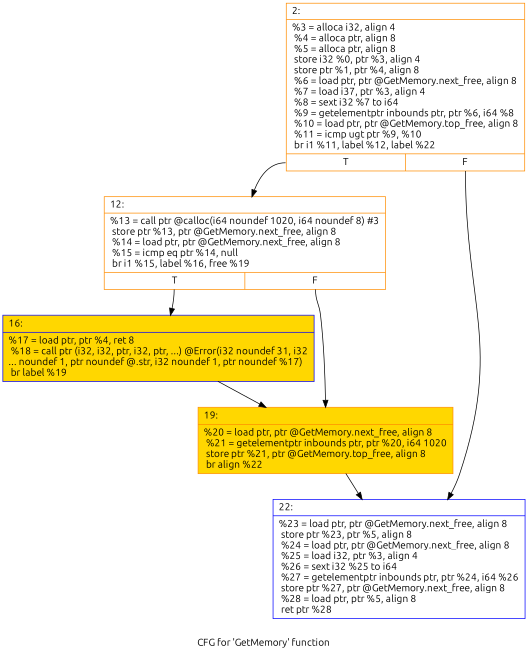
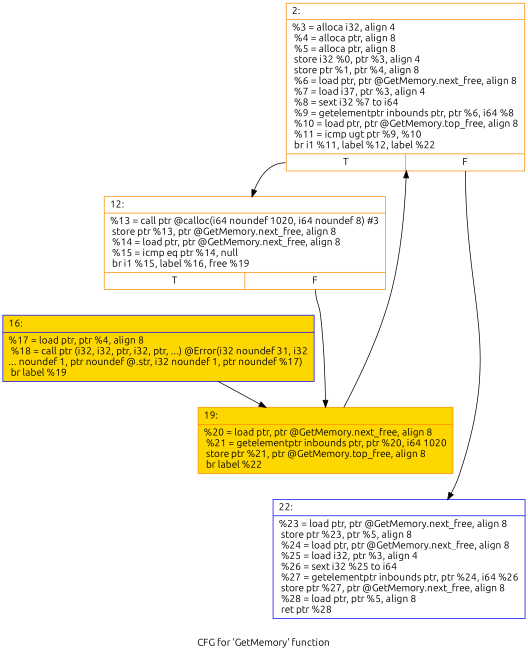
edge "12:" -> "16:": removed
node "16:": text "%17 = load ptr, ptr %4, ret 8" -> "%17 = load ptr, ptr %4, align 8"
node "19:": text "br align %22" -> "br label %22"
edge "19:" -> "22:": now "19:" -> "2:"
